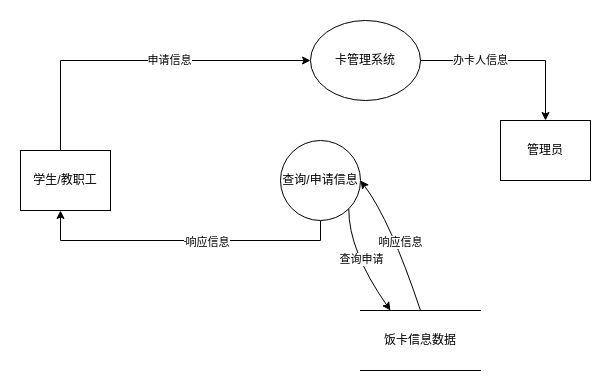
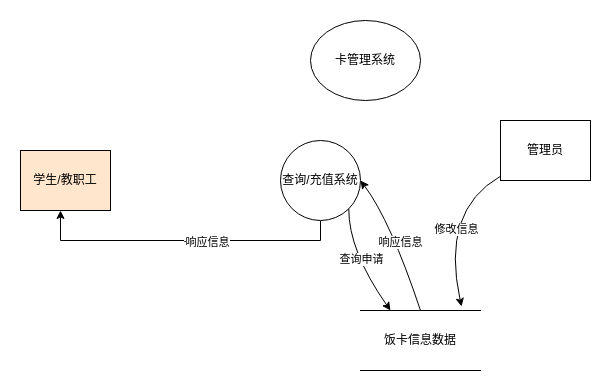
edge "学生/教职工" -> "卡管理系统": removed, label "申请信息"
edge "卡管理系统" -> "管理员": removed, label "办卡人信息"
node "学生/教职工": fillcolor #ffffff -> #ffe6cc
node "查询/申请信息": label "查询/申请信息" -> "查询/充值系统"
edge "管理员" -> "饭卡信息数据": added, label "修改信息"
